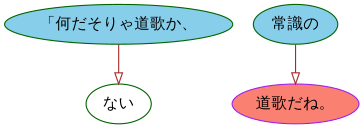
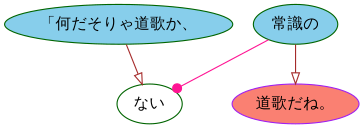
edge "常識の" -> "ない": added
